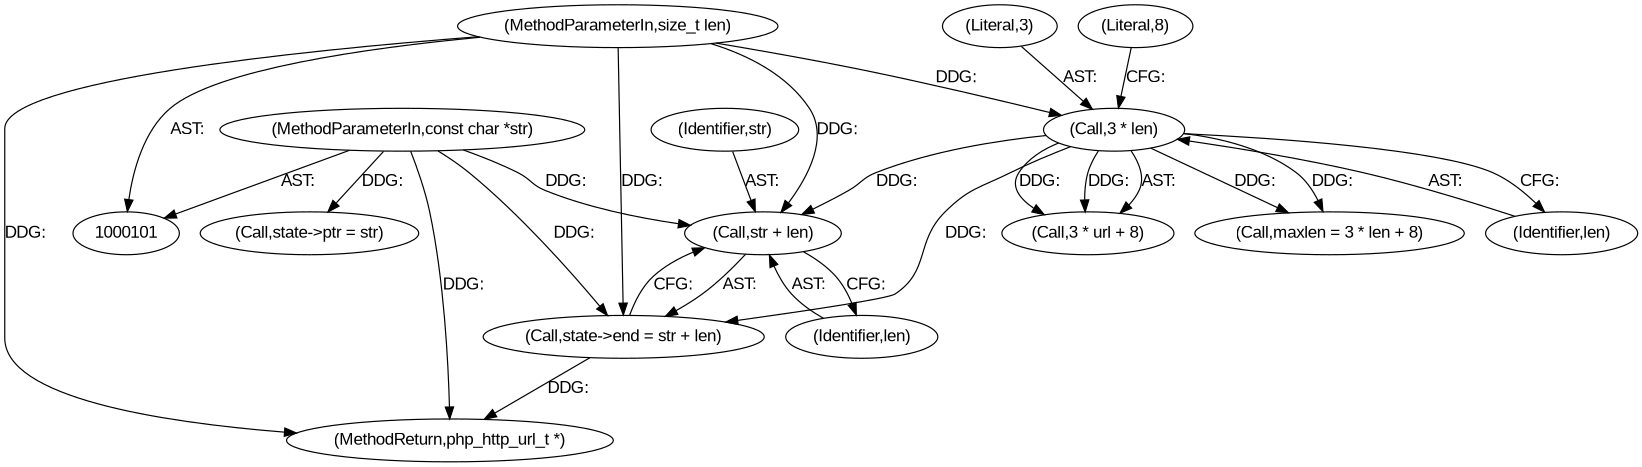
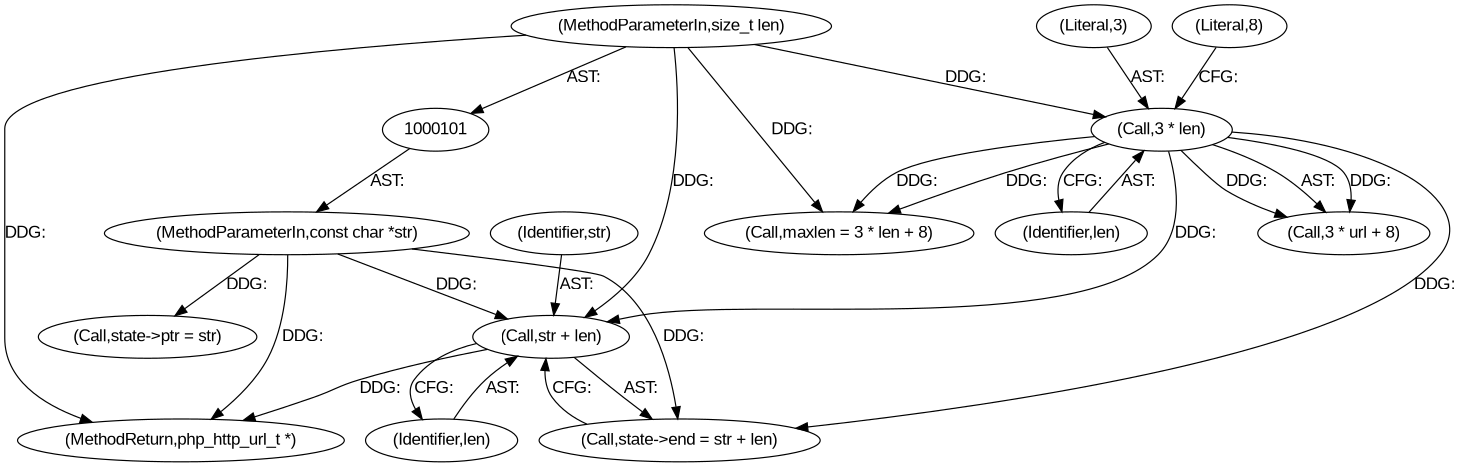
edge "(MethodParameterIn,size_t len)" -> "(Call,state->end = str + len)": now "(MethodParameterIn,size_t len)" -> "(Call,maxlen = 3 * len + 8)"
edge "(MethodParameterIn,const char *str)" -> "1000101": reversed
edge "(Call,state->end = str + len)" -> "(MethodReturn,php_http_url_t *)": now "(Call,str + len)" -> "(MethodReturn,php_http_url_t *)"
